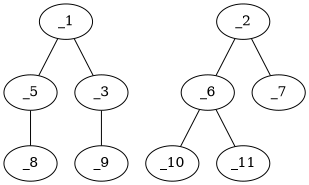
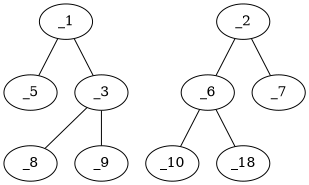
edge "_5" -- "_8": now "_3" -- "_8"
node "_11": label "_11" -> "_18"
